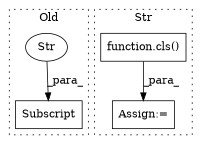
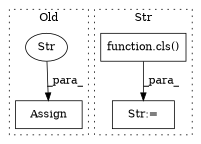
node "Subscript": label "Subscript" -> "Assign"
node "Assign:=": label "Assign:=" -> "Str:="
